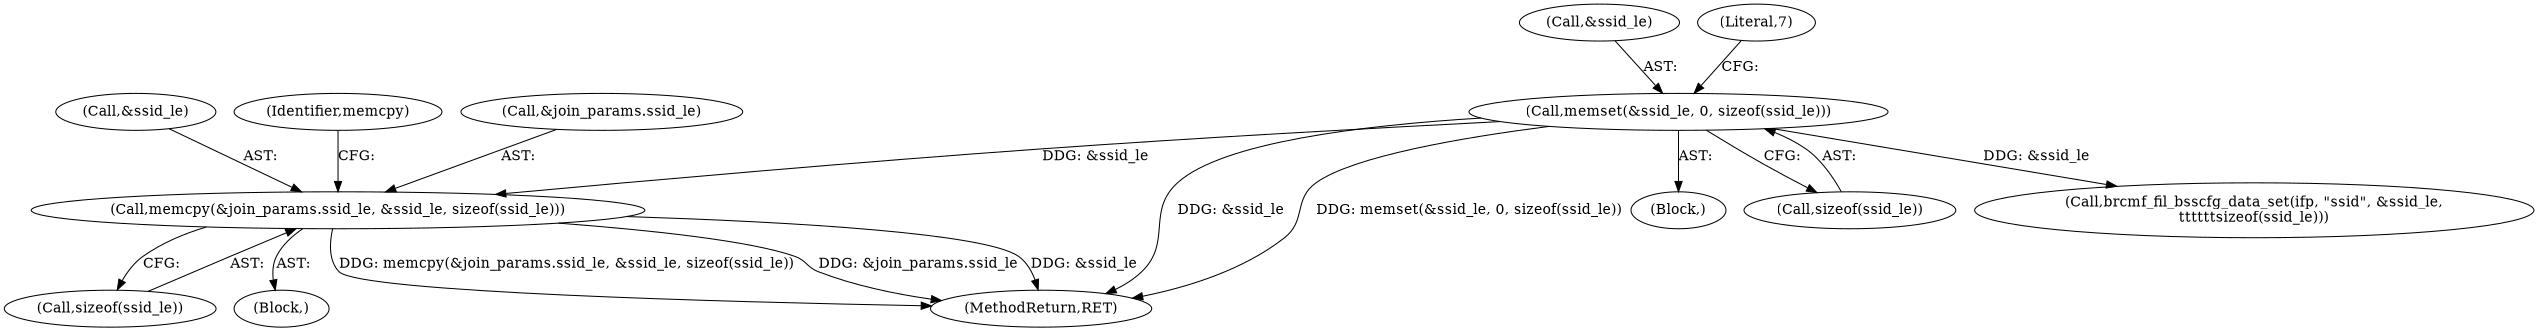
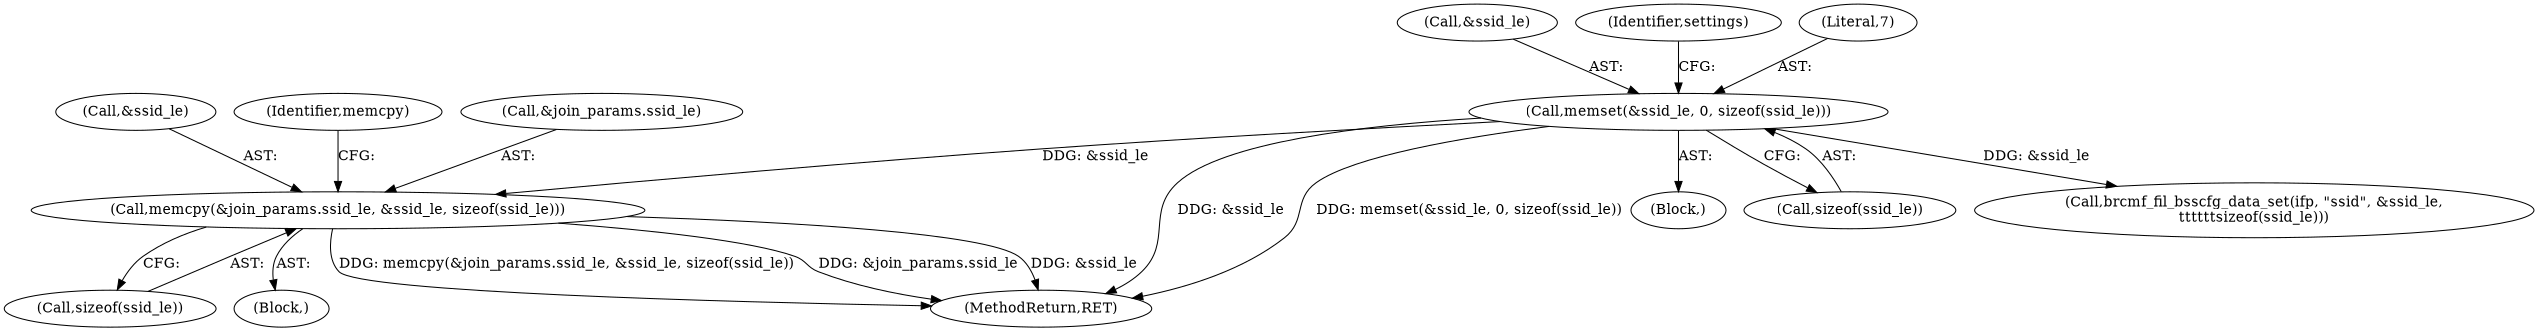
node "(Identifier,settings)": added
edge "(Literal,7)" -> "(Call,memset(&ssid_le, 0, sizeof(ssid_le)))": label "CFG: " -> "AST: "
